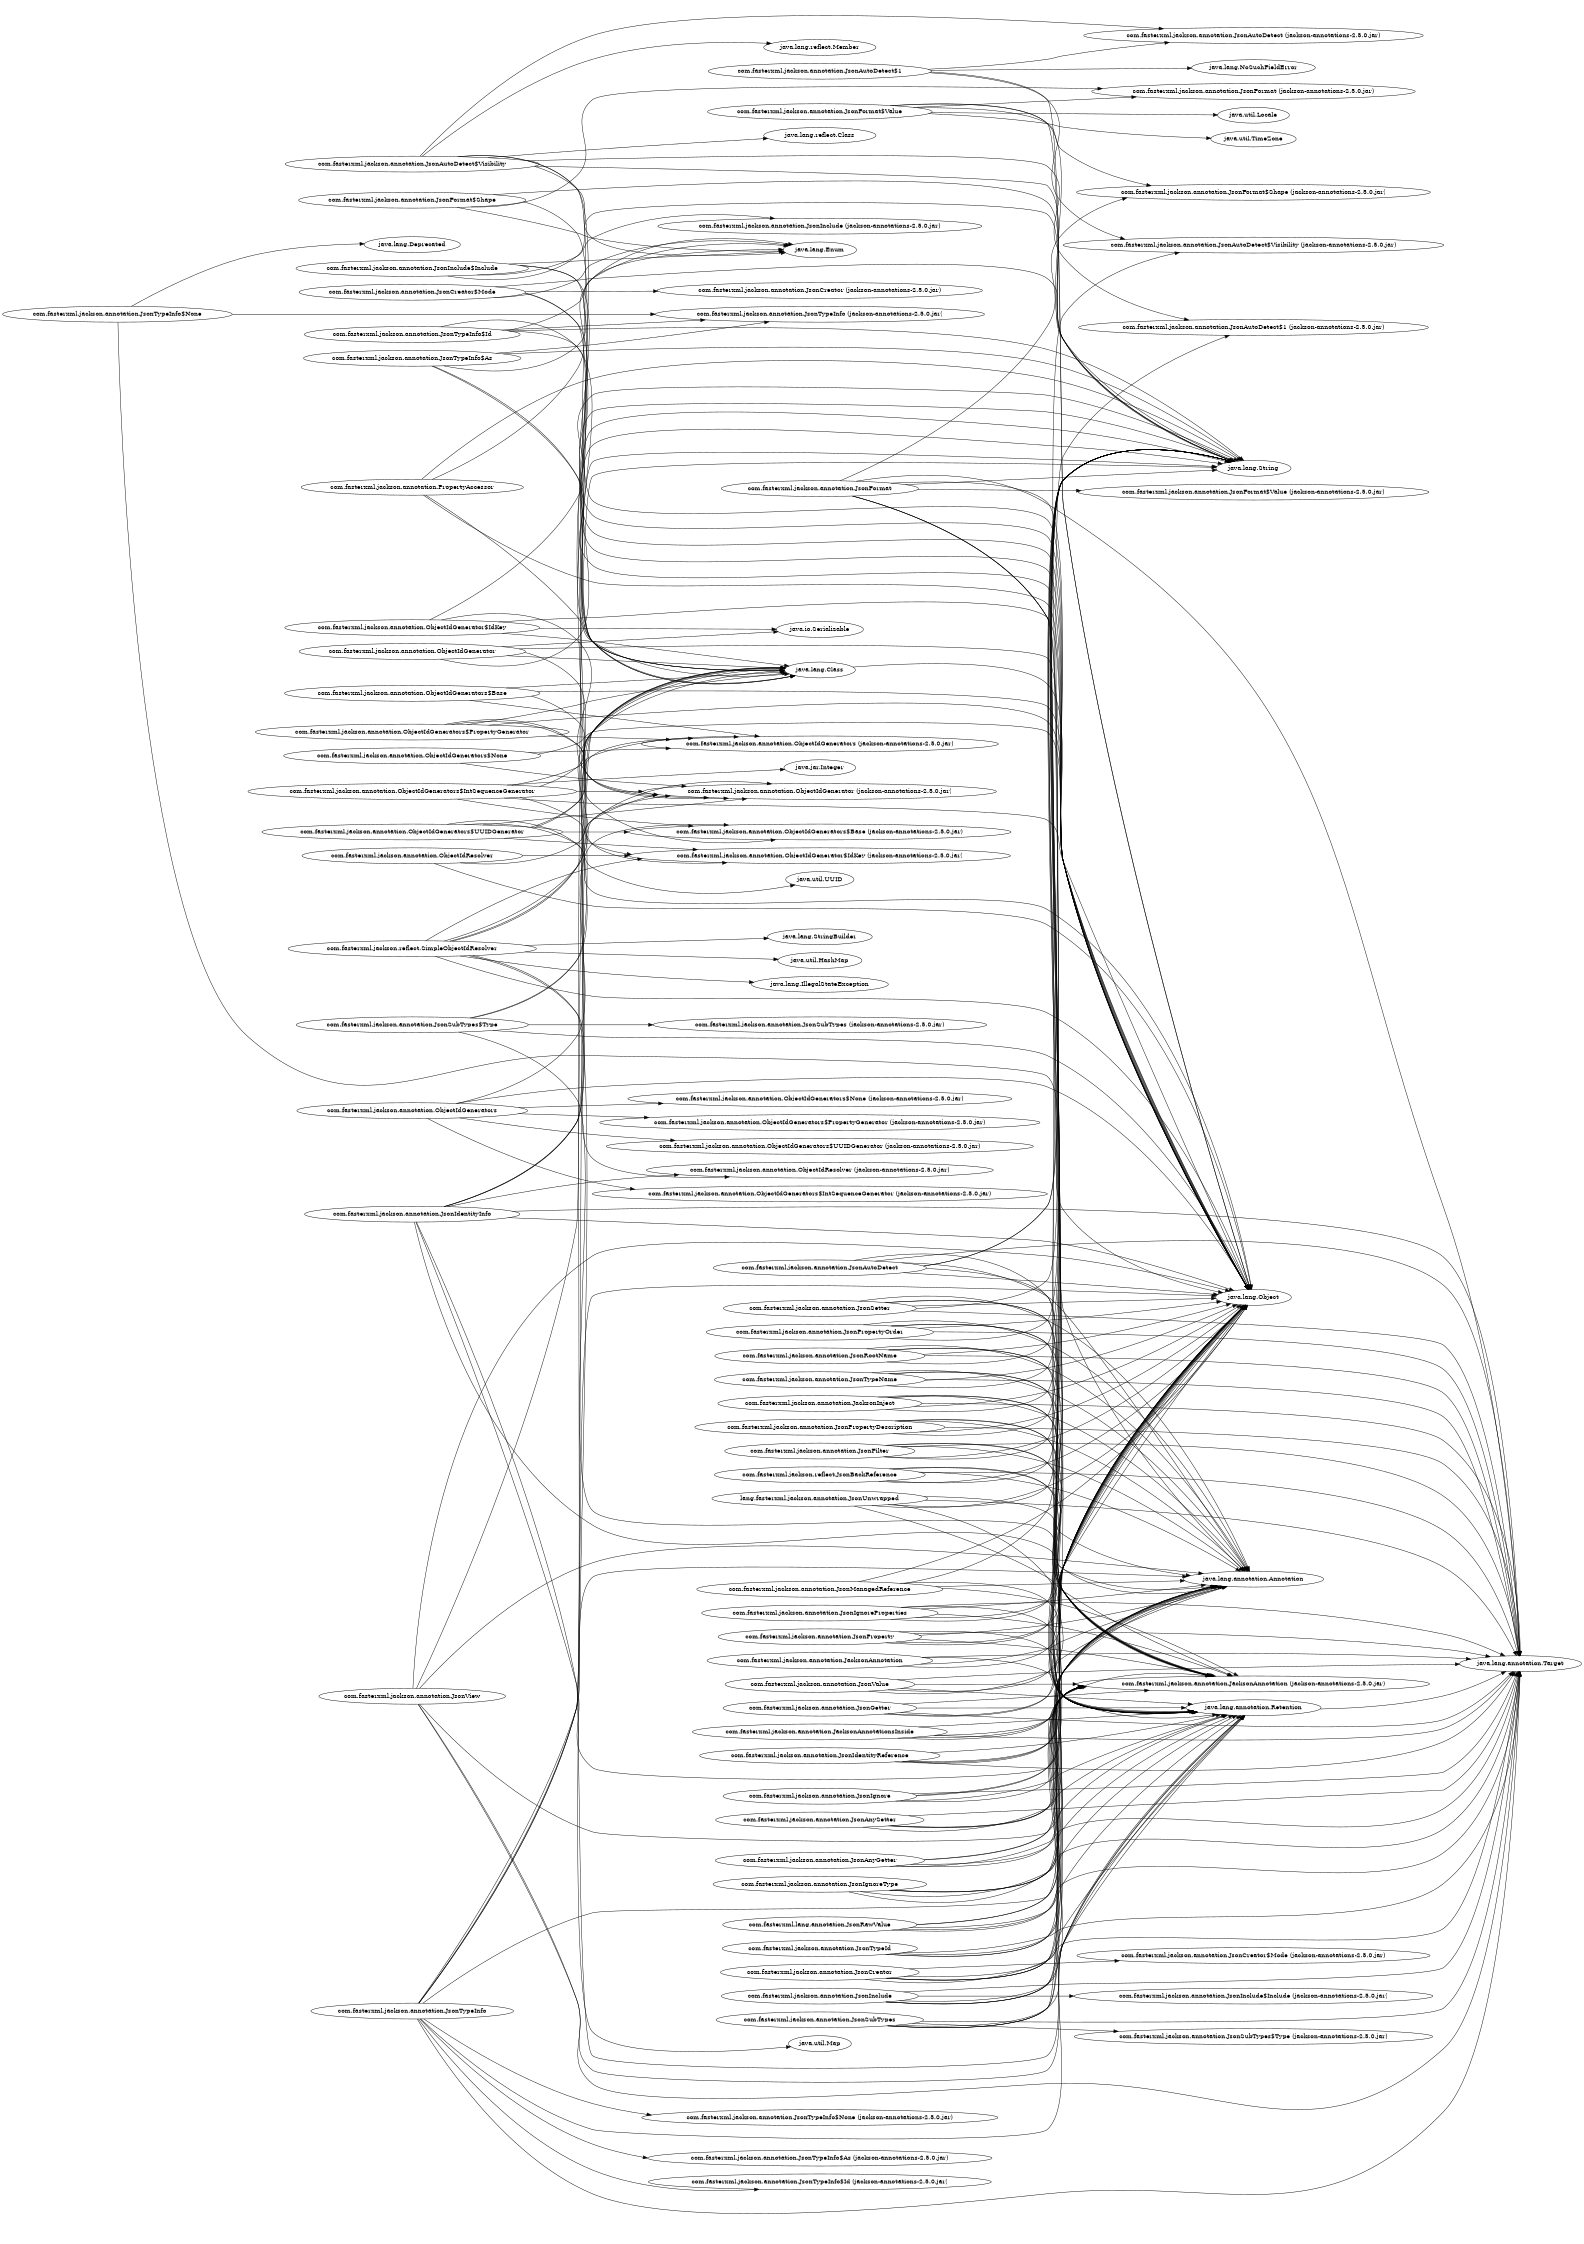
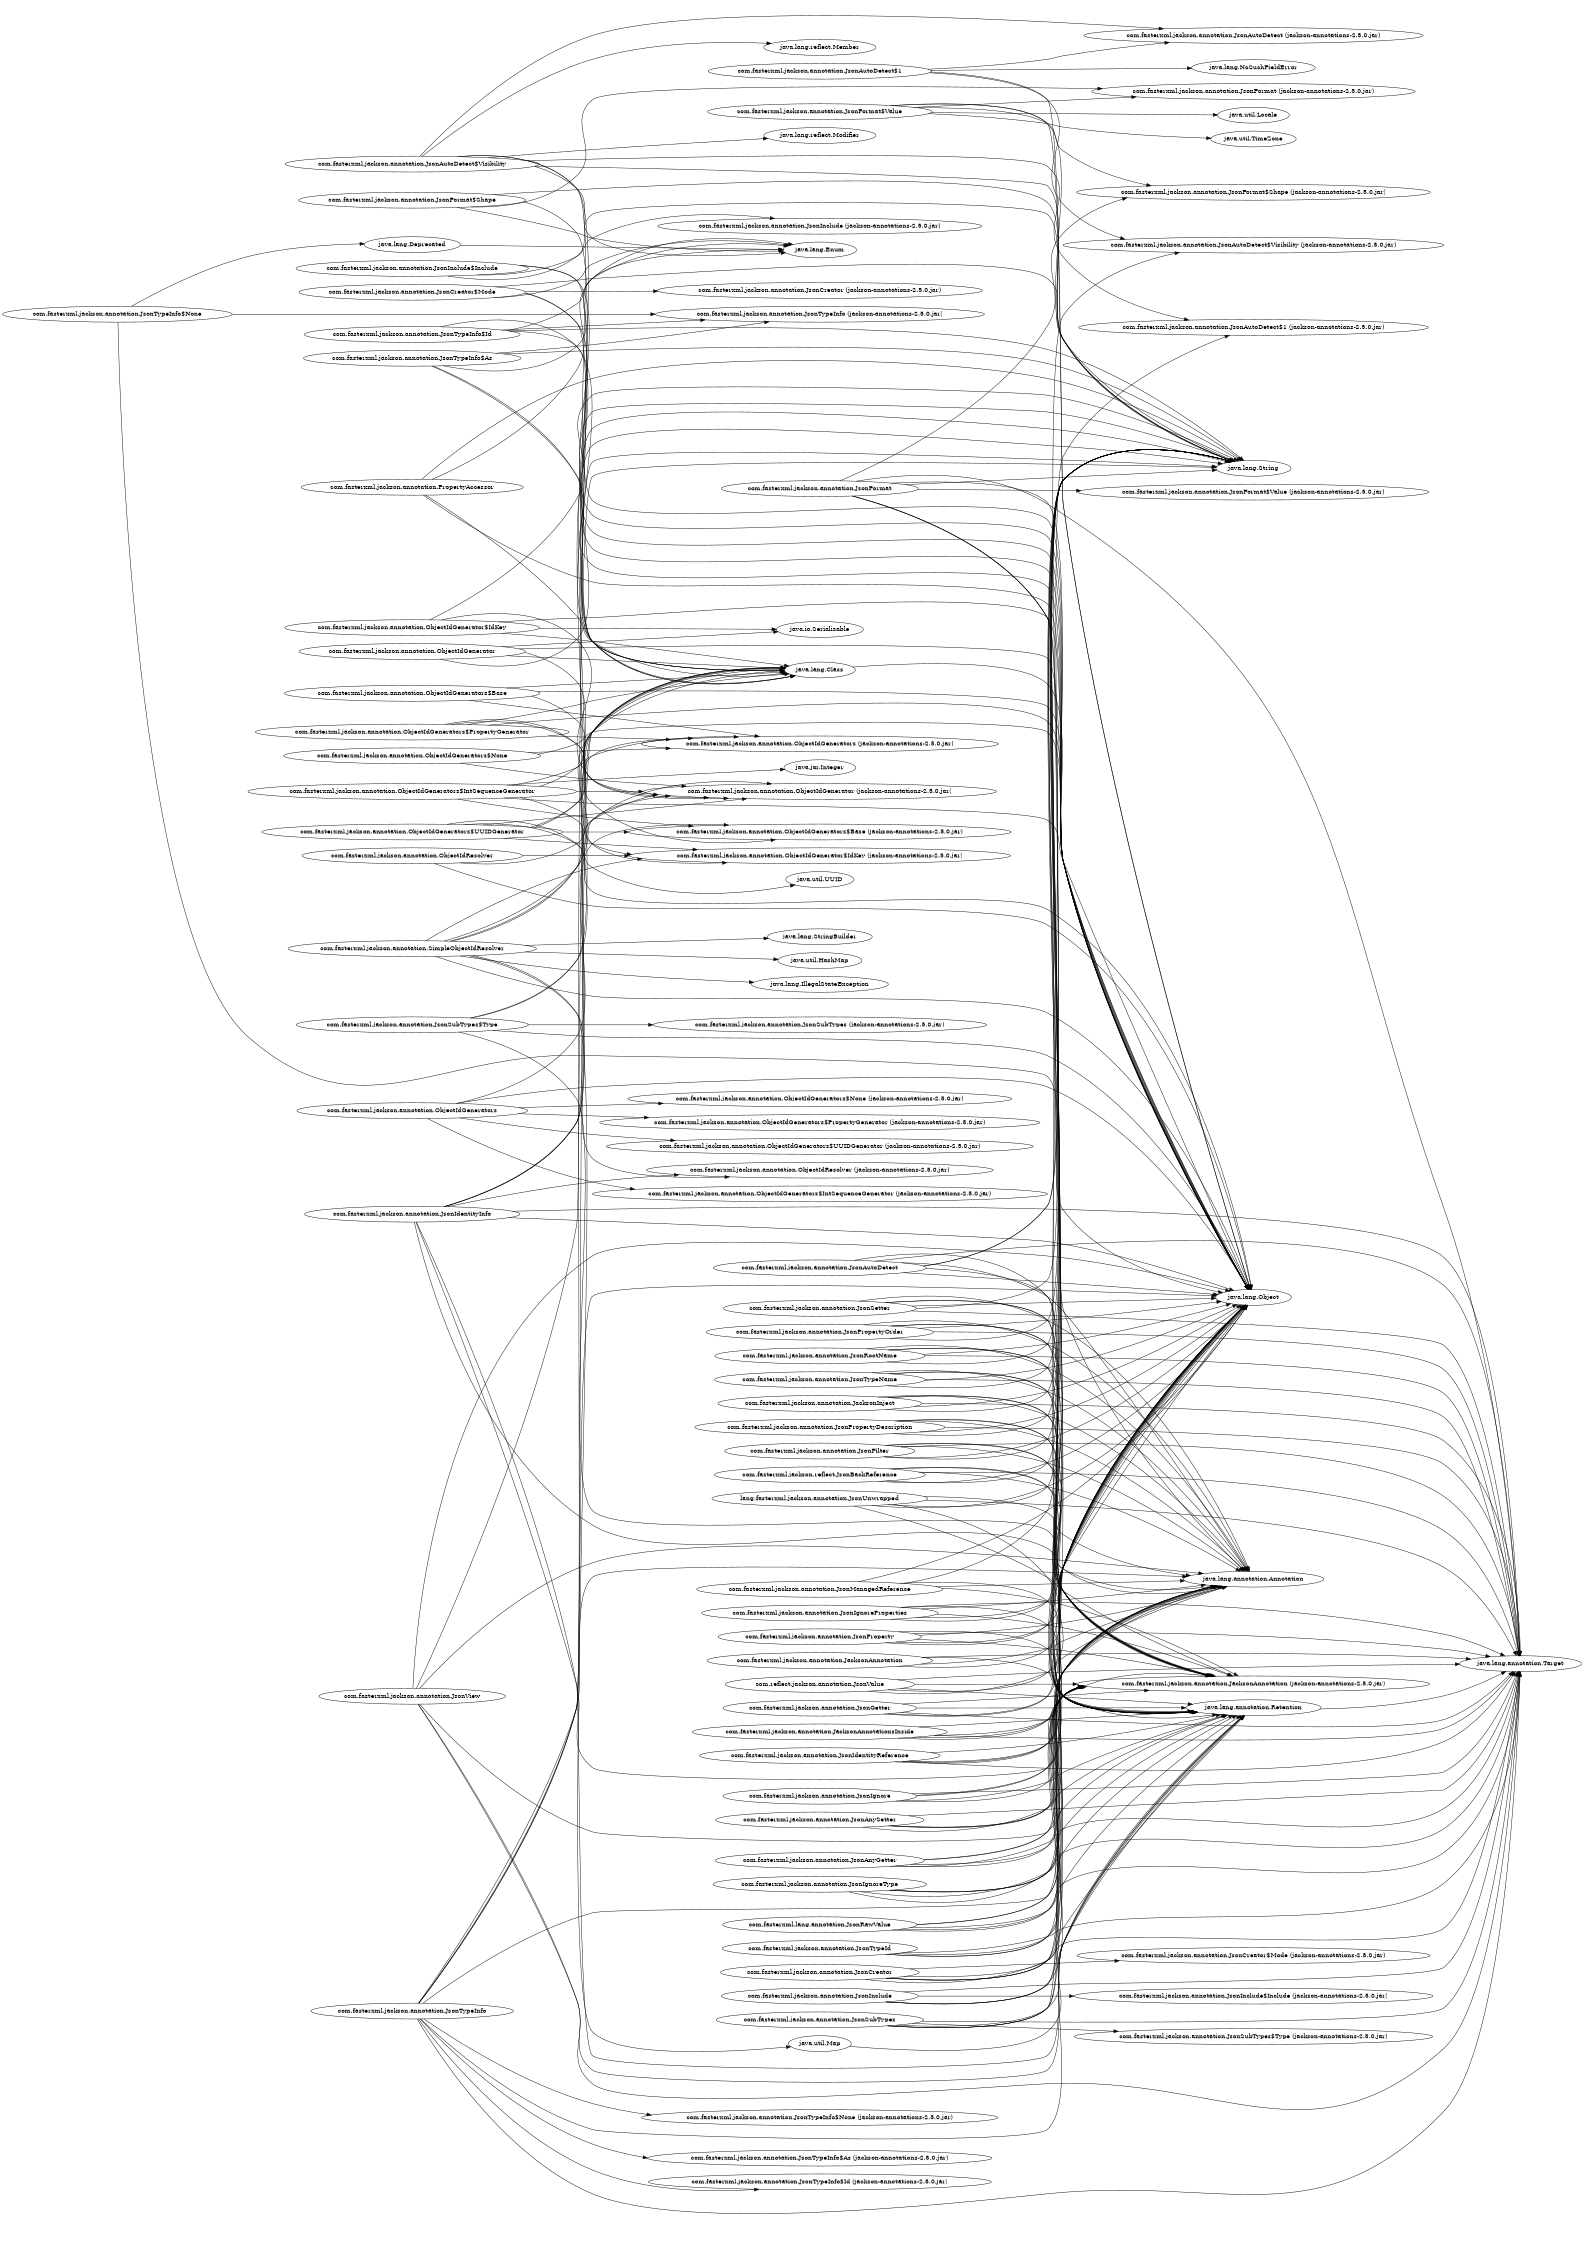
node "java.lang.reflect.Class": label "java.lang.reflect.Class" -> "java.lang.reflect.Modifier"
edge "com.fasterxml.jackson.annotation.JsonInclude$Include" -> "java.lang.Enum": now "java.lang.Deprecated" -> "java.lang.Enum"
node "com.fasterxml.jackson.reflect.SimpleObjectIdResolver": label "com.fasterxml.jackson.reflect.SimpleObjectIdResolver" -> "com.fasterxml.jackson.annotation.SimpleObjectIdResolver"
node "com.fasterxml.jackson.annotation.JsonValue": label "com.fasterxml.jackson.annotation.JsonValue" -> "com.reflect.jackson.annotation.JsonValue"
edge "com.fasterxml.jackson.annotation.JsonInclude" -> "java.lang.annotation.Retention": now "java.util.Map" -> "java.lang.annotation.Retention"
